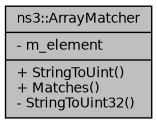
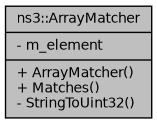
node "ns3::ArrayMatcher": text "+ StringToUint()" -> "+ ArrayMatcher()"
